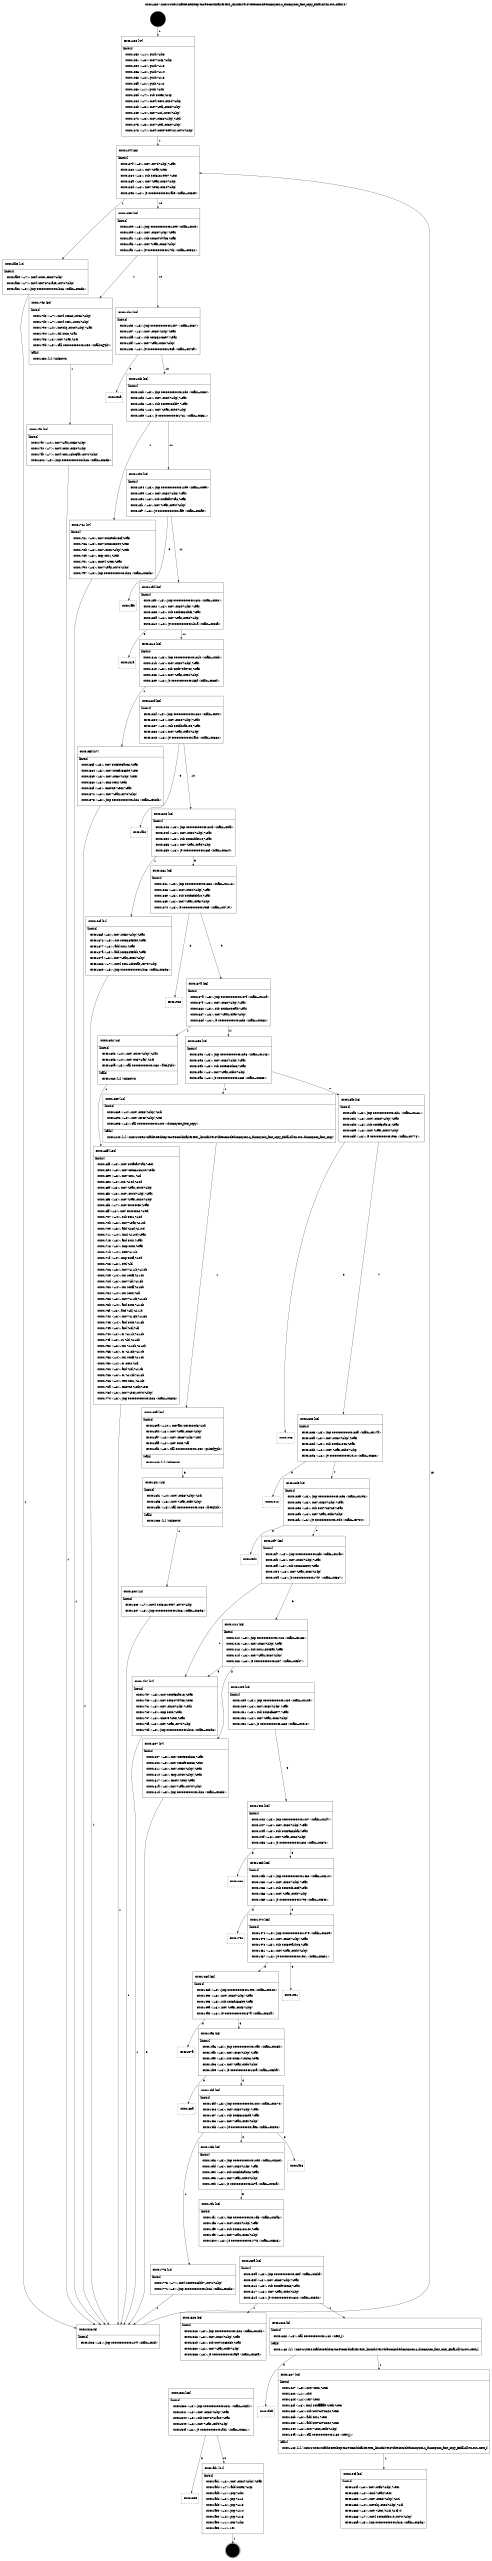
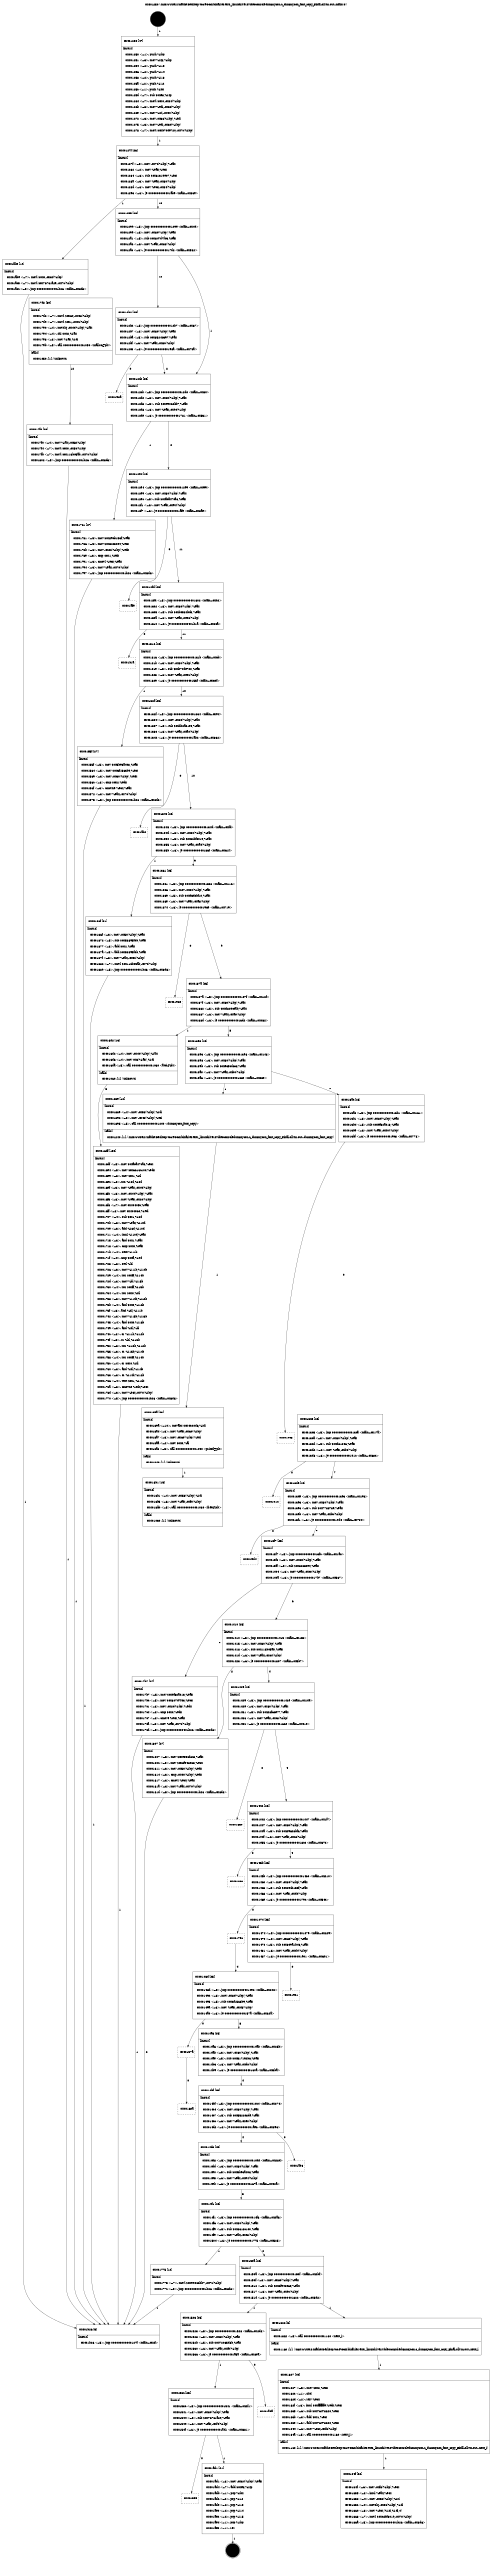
edge "0x401299 [25]" -> "0x4017d2 [30]": now "0x401299 [25]" -> "0x4012cb [25]"
edge "0x4017d2 [30]" -> "0x4017f0 [23]": label " 1" -> " 12"
edge "0x4012b2 [25]" -> "0x4012cb [25]": label " 12" -> " 2"
edge "0x4012cb [25]" -> "0x4012e4 [25]": label " 11" -> " 2"
edge "0x401316 [25]" -> "0x40132f [25]": added, label "10"
edge "0x40137a [25]" -> "0x401393 [25]": label " 11" -> " 8"
edge "0x4016d2 [13]" -> "0x4016df [150]": label " 1" -> " 3"
edge "0x4013ac [25]" -> "0x4013c5 [25]": removed, label "7"
edge "0x401b26 [5]" -> "0x40127f [26]": removed, label "13"
edge "0x40189a [23]" -> "0x4018b1 [15]": label " 6" -> " 1"
node "0x4018c0 [12]": removed
edge "0x4013f7 [25]" -> "0x4017b7 [27]": label " 1" -> " 7"
edge "0x401410 [25]" -> "0x4017b7 [27]": now "0x401410 [25]" -> "0x401429 [25]"
node "0x40166e": added
edge "0x40145b [25]" -> "0x401474 [25]": removed, label "4"
edge "0x401474 [25]" -> "0x40148d [25]": now "0x40179c" -> "0x40148d [25]"
edge "0x40148d [25]" -> "0x4014a6 [25]": label " 4" -> " 8"
edge "0x4014a6 [25]" -> "0x40160a": now "0x40157a" -> "0x40160a"
edge "0x4014bf [25]" -> "0x401775 [12]": now "0x4014f1 [25]" -> "0x401775 [12]"
edge "0x4014f1 [25]" -> "0x40150a [25]": added, label "2"
edge "0x401523 [25]" -> "0x40153c [25]": added, label "1"
edge "0x401822 [5]" -> "0x401a5a": now "0x401523 [25]" -> "0x401a5a"
edge "0x40153c [25]" -> "0x401ad1 [21]": label " 12" -> " 1"
